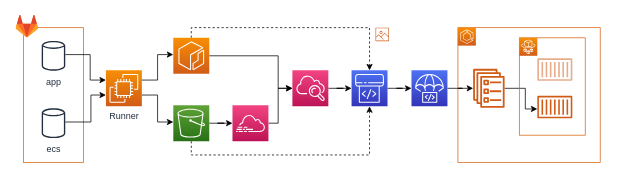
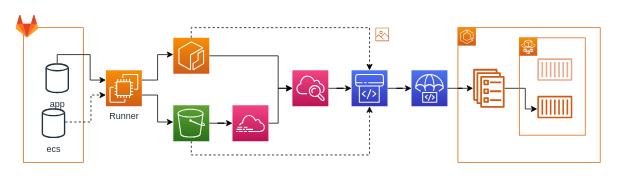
node "app": moved (53, 56) -> (57, 78)
edge "ecs" -> "Runner": style solid -> dashed
